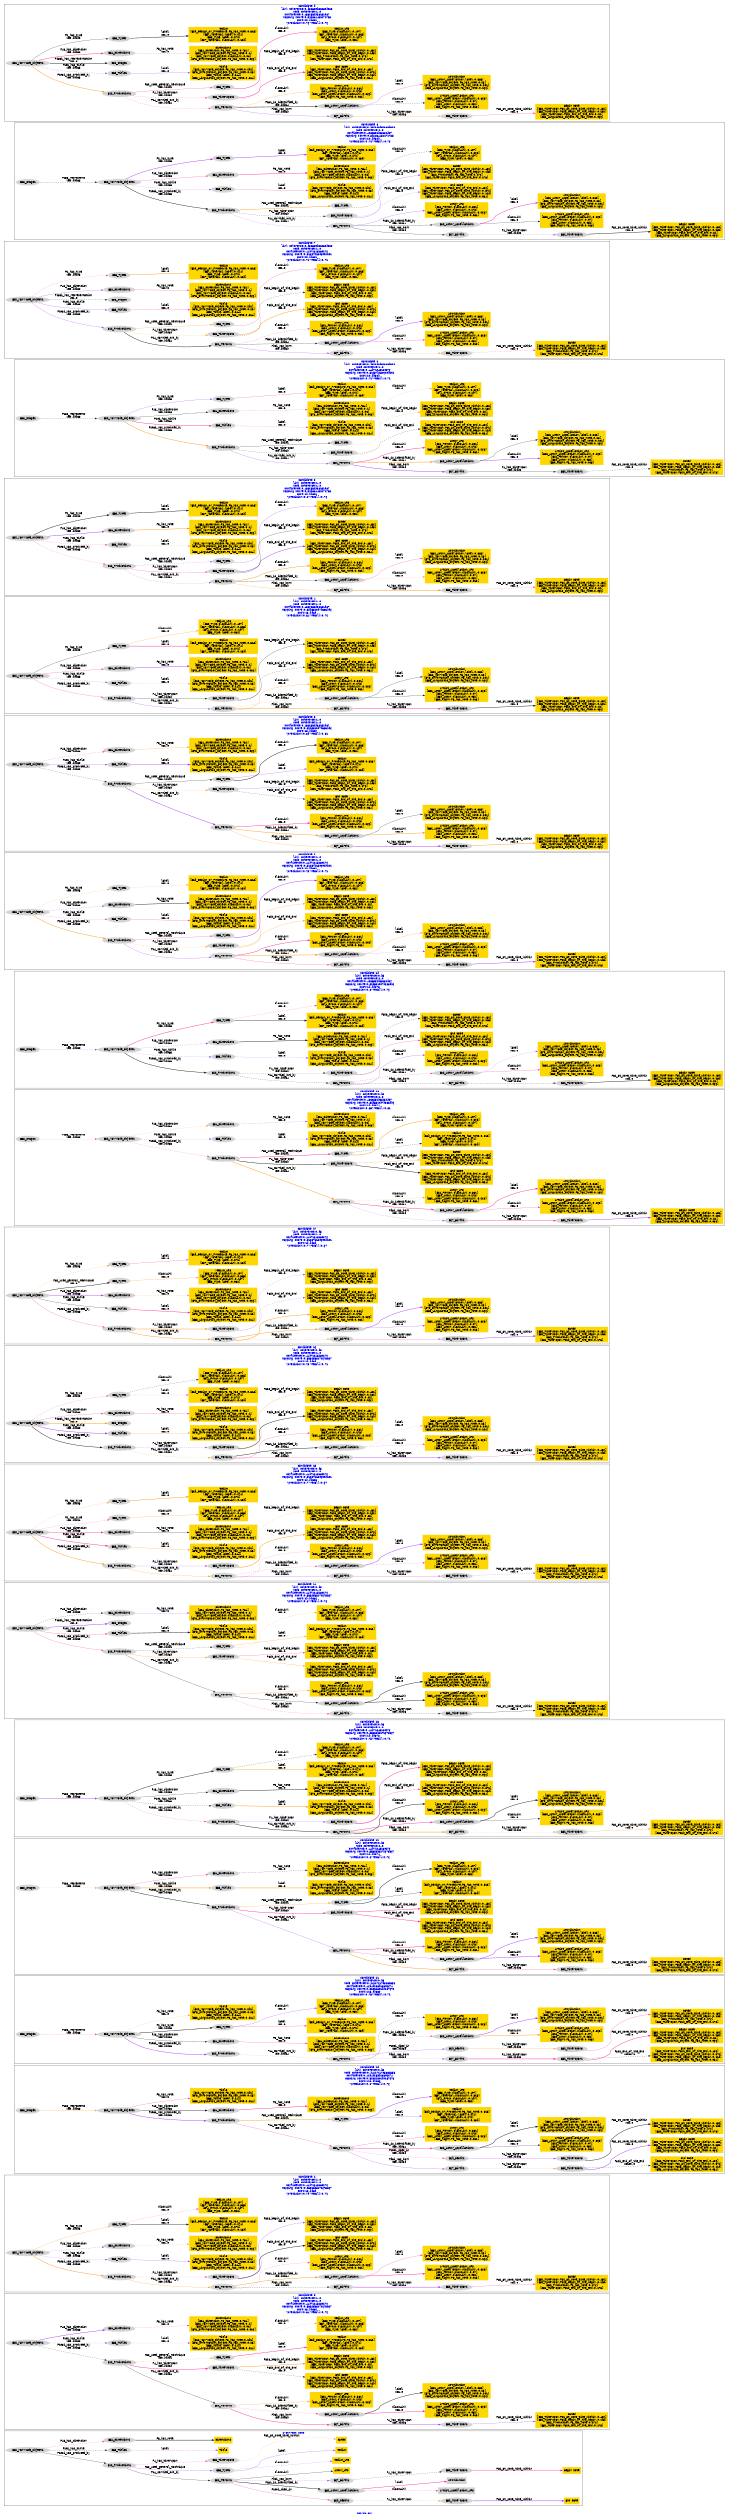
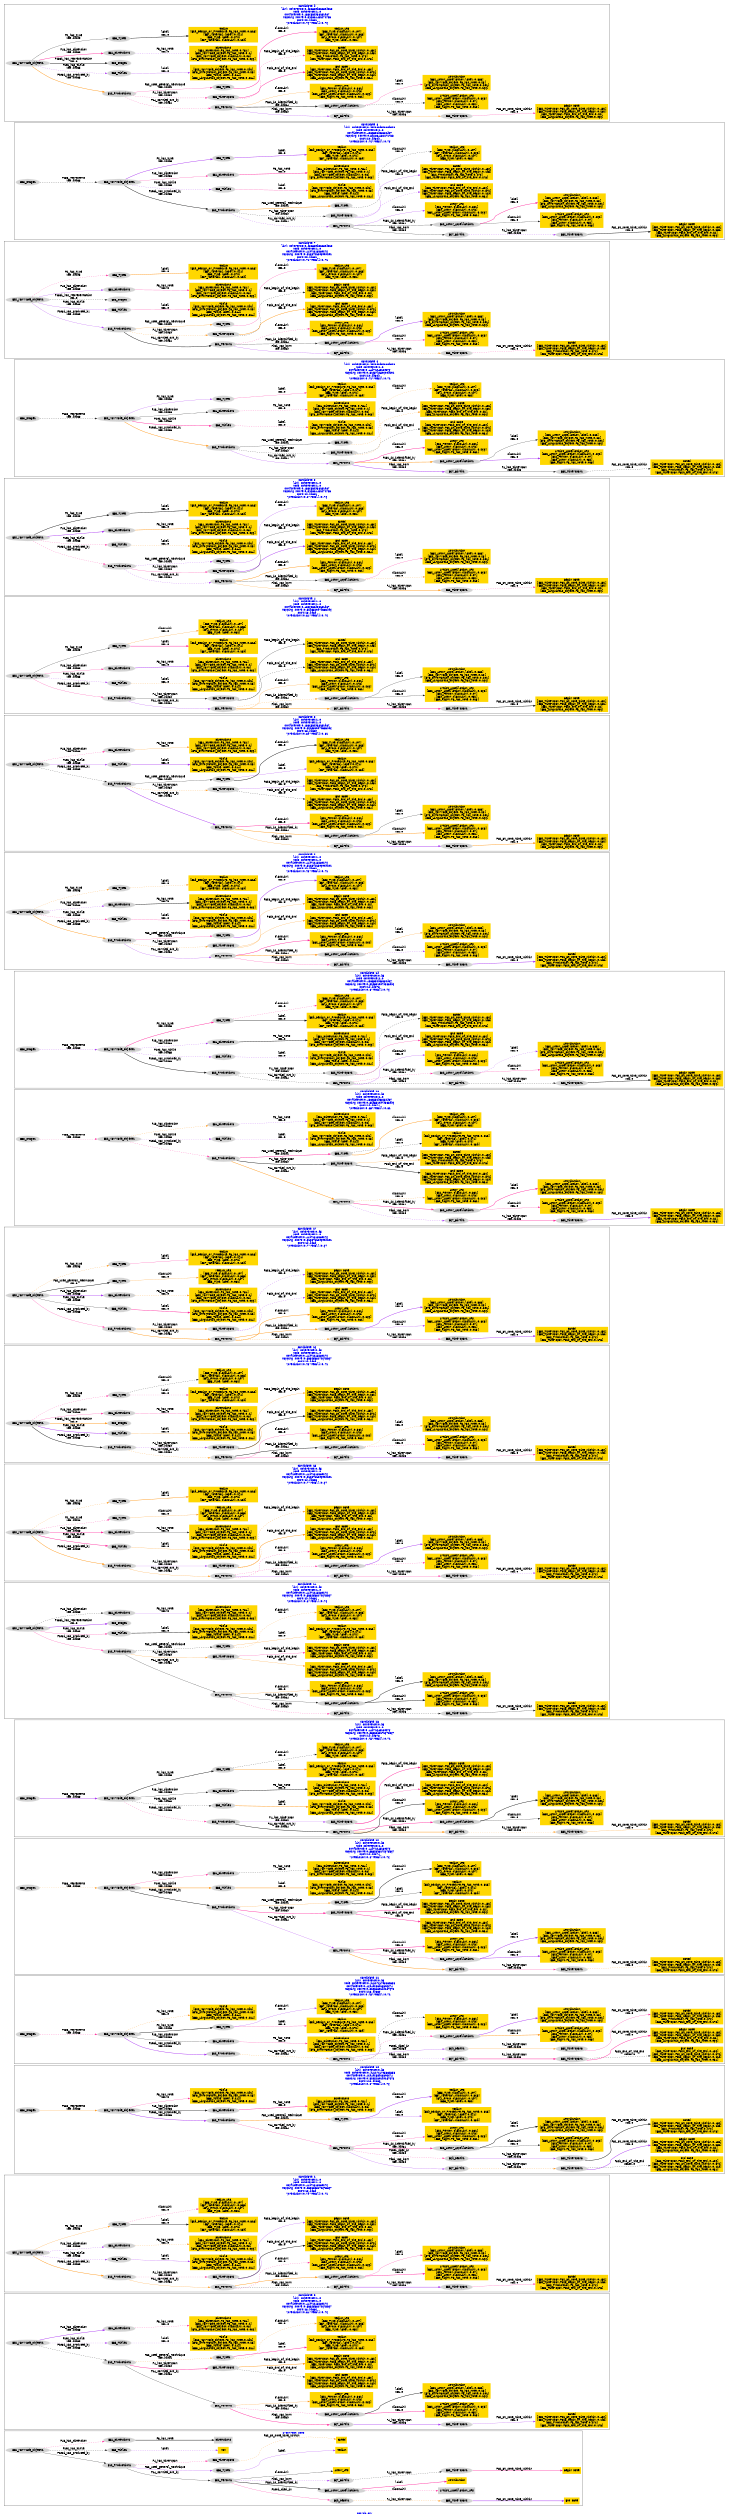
node "Dimensions": fillcolor gold -> lightgray
node "Title": label "Title" -> "Man"
node "Medium_URI": removed
node "Attribution": fillcolor lightgray -> gold
